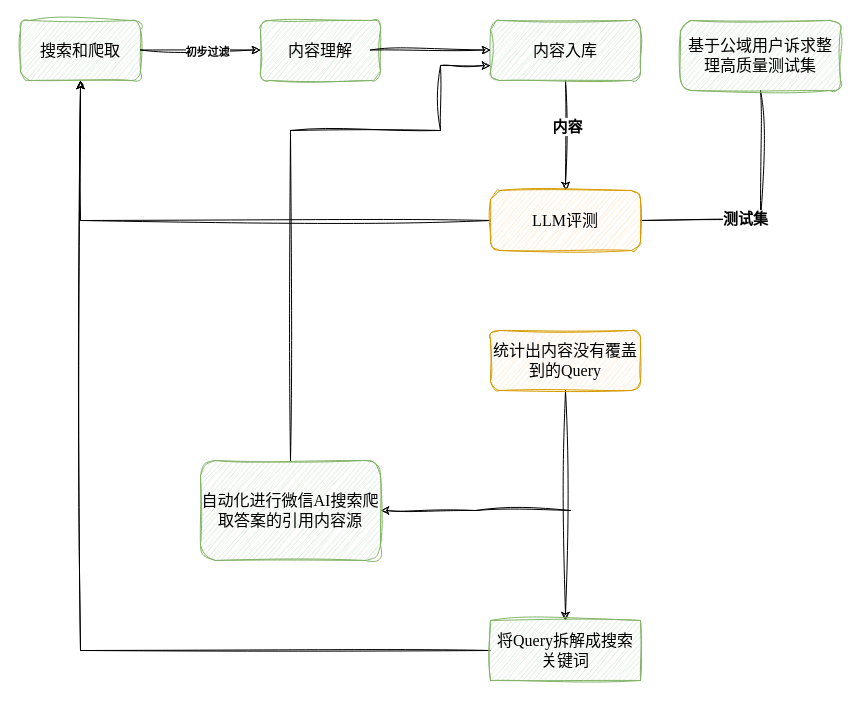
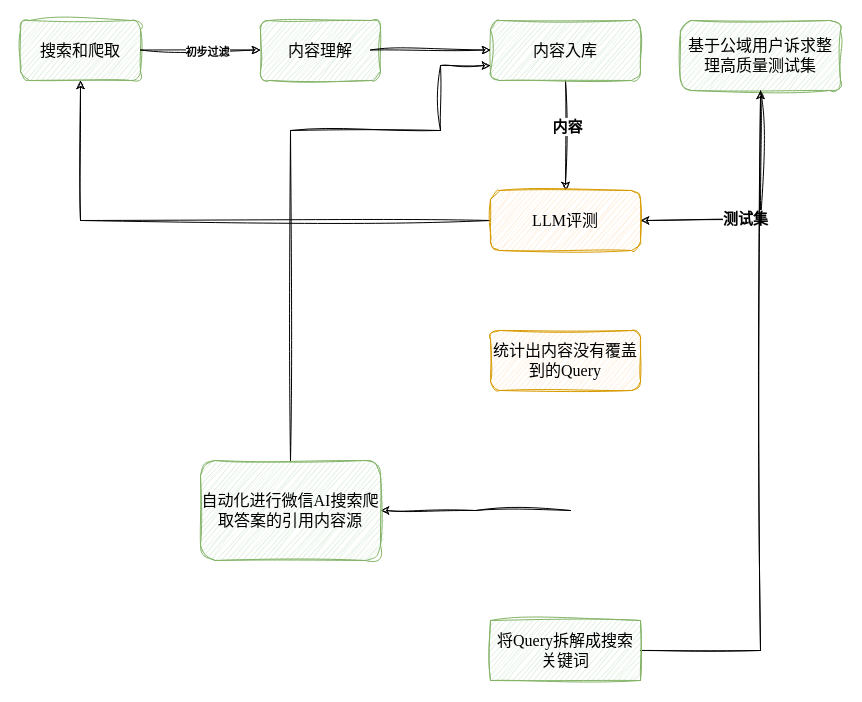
edge "基于公域用户诉求整理高质量测试集" -- "LLM评测": arrowhead none -> classic
edge "统计出内容没有覆盖到的Query" -> "将Query拆解成搜索关键词": removed
edge "将Query拆解成搜索关键词" -> "搜索和爬取": now "将Query拆解成搜索关键词" -> "基于公域用户诉求整理高质量测试集"
